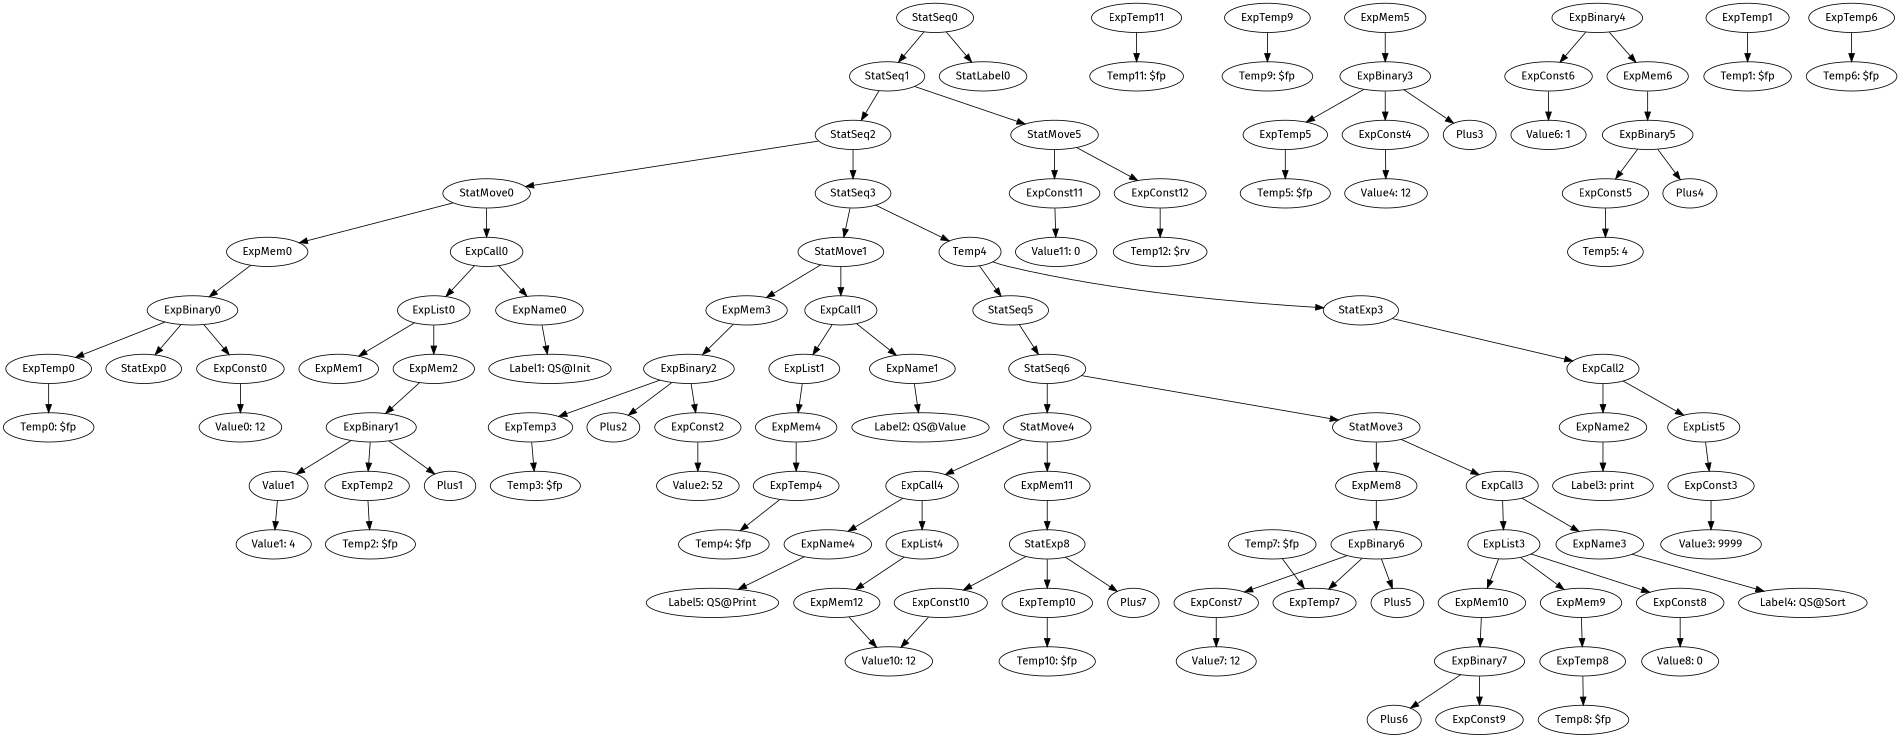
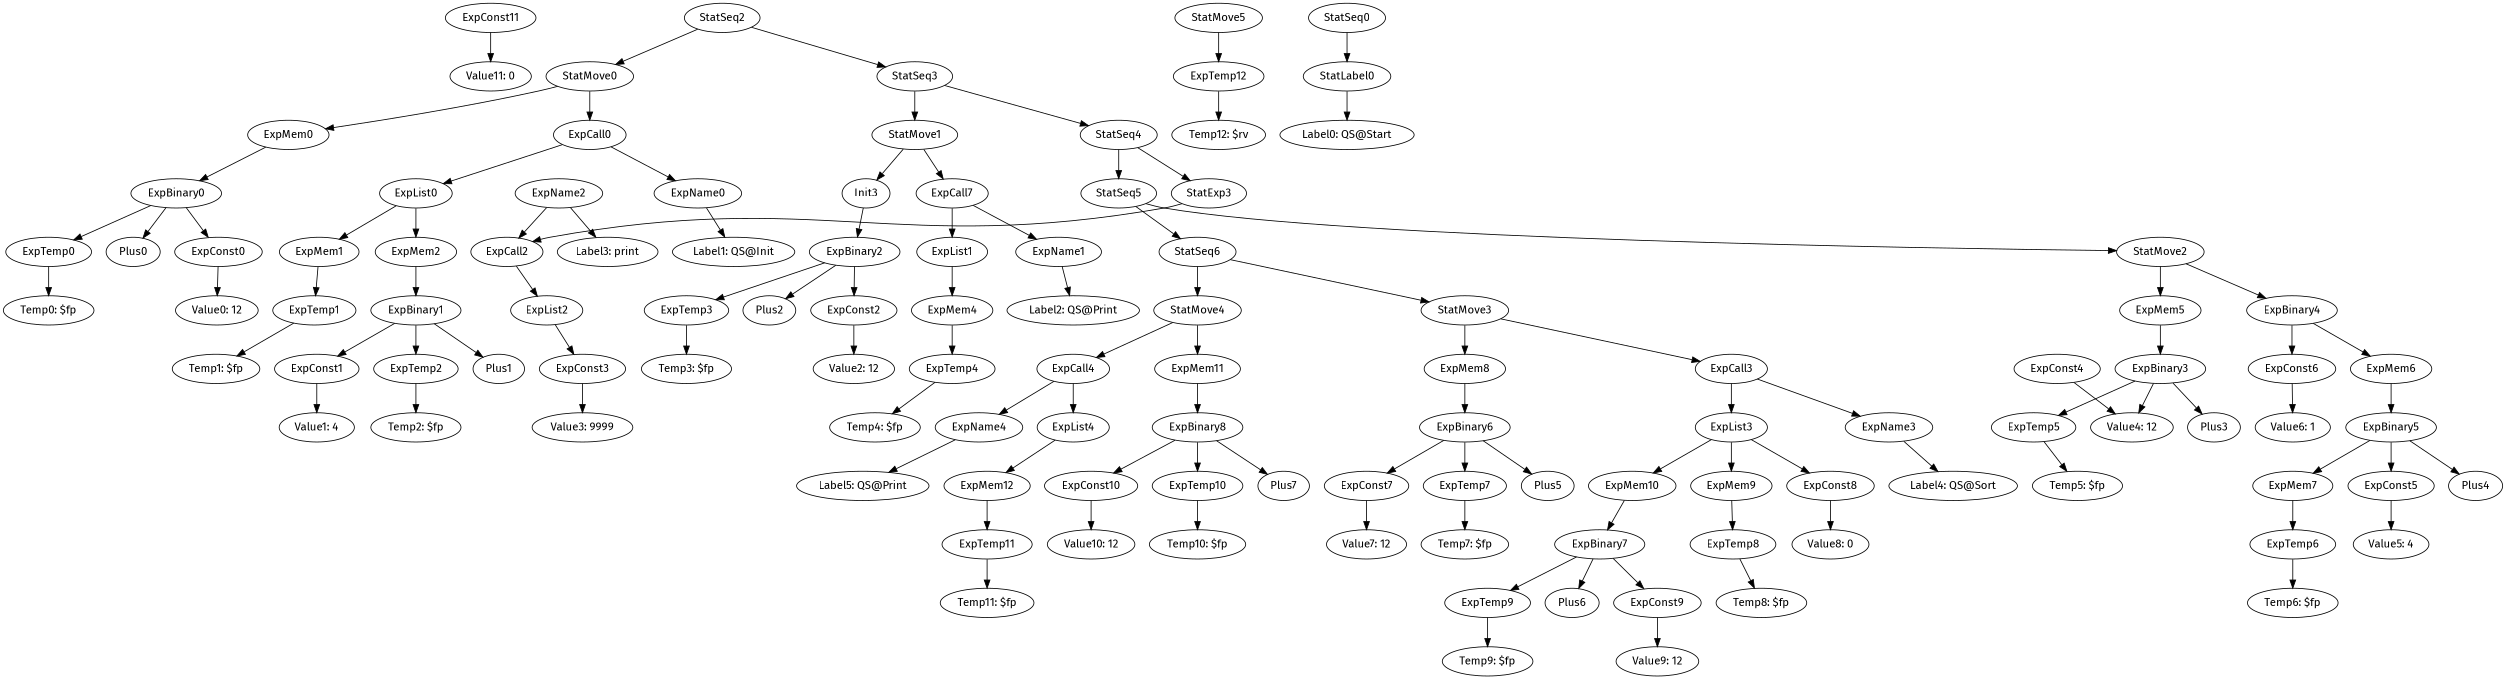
node "StatSeq1": removed
edge "ExpBinary3" -> "ExpConst4": now "ExpBinary3" -> "Value4: 12"
node "Label0: QS@Start": added
edge "StatMove5" -> "ExpConst11": removed
node "ExpConst12": label "ExpConst12" -> "ExpTemp12"
node "Temp4": label "Temp4" -> "StatSeq4"
node "Temp5: 4": label "Temp5: 4" -> "Value5: 4"
node "StatMove2": added
edge "ExpMem1" -> "ExpTemp1": added
node "ExpMem3": label "ExpMem3" -> "Init3"
node "ExpCall1": label "ExpCall1" -> "ExpCall7"
node "StatExp0": label "StatExp0" -> "Plus0"
edge "ExpCall2" -> "ExpName2": reversed
node "Label2: QS@Value": label "Label2: QS@Value" -> "Label2: QS@Print"
node "ExpList5": label "ExpList5" -> "ExpList2"
node "Value1": label "Value1" -> "ExpConst1"
node "Value2: 52": label "Value2: 52" -> "Value2: 12"
node "ExpMem7": added
node "StatExp8": label "StatExp8" -> "ExpBinary8"
edge "Temp7: $fp" -> "ExpTemp7": reversed
edge "ExpBinary7" -> "ExpTemp9": added
edge "ExpMem12" -> "Value10: 12": now "ExpMem12" -> "ExpTemp11"
node "Value9: 12": added
